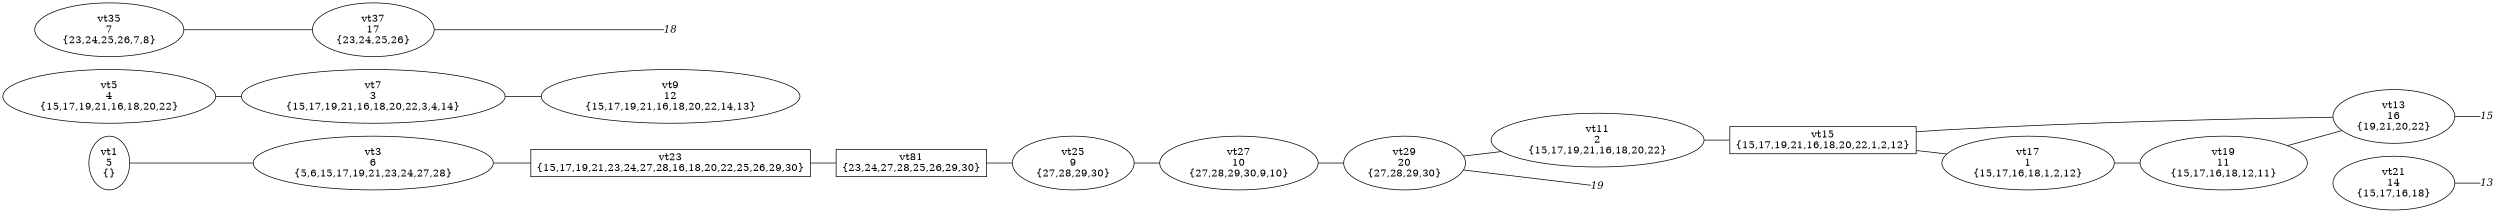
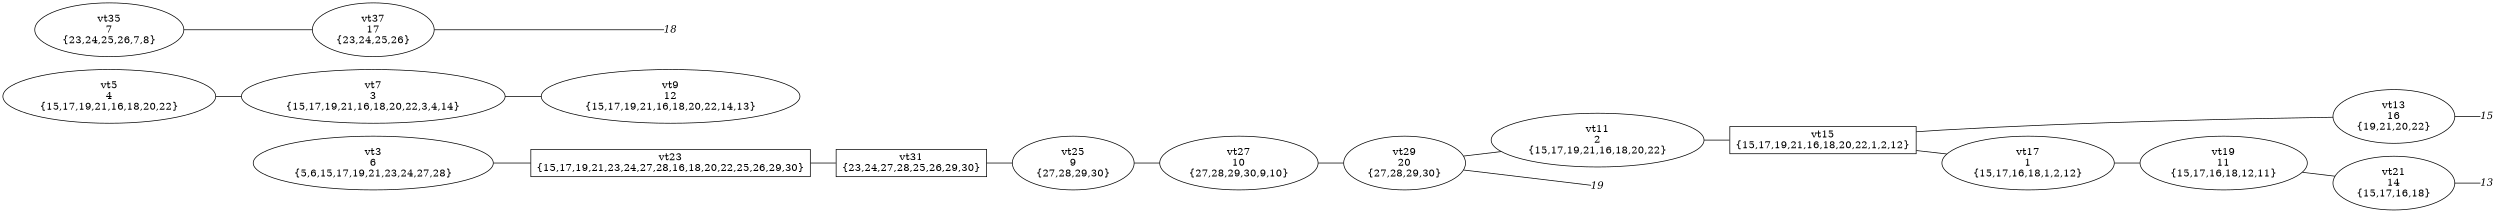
edge "vt13 16 {19,21,20,22}" -- "vt19 11 {15,17,16,18,12,11}": now "vt21 14 {15,17,16,18}" -- "vt19 11 {15,17,16,18,12,11}"
node "vt1 5 {}": removed
node "vt81 {23,24,27,28,25,26,29,30}": label "vt81 {23,24,27,28,25,26,29,30}" -> "vt31 {23,24,27,28,25,26,29,30}"
